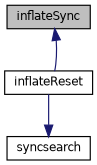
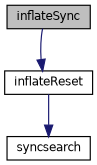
edge "inflateReset" -> "inflateSync": reversed
